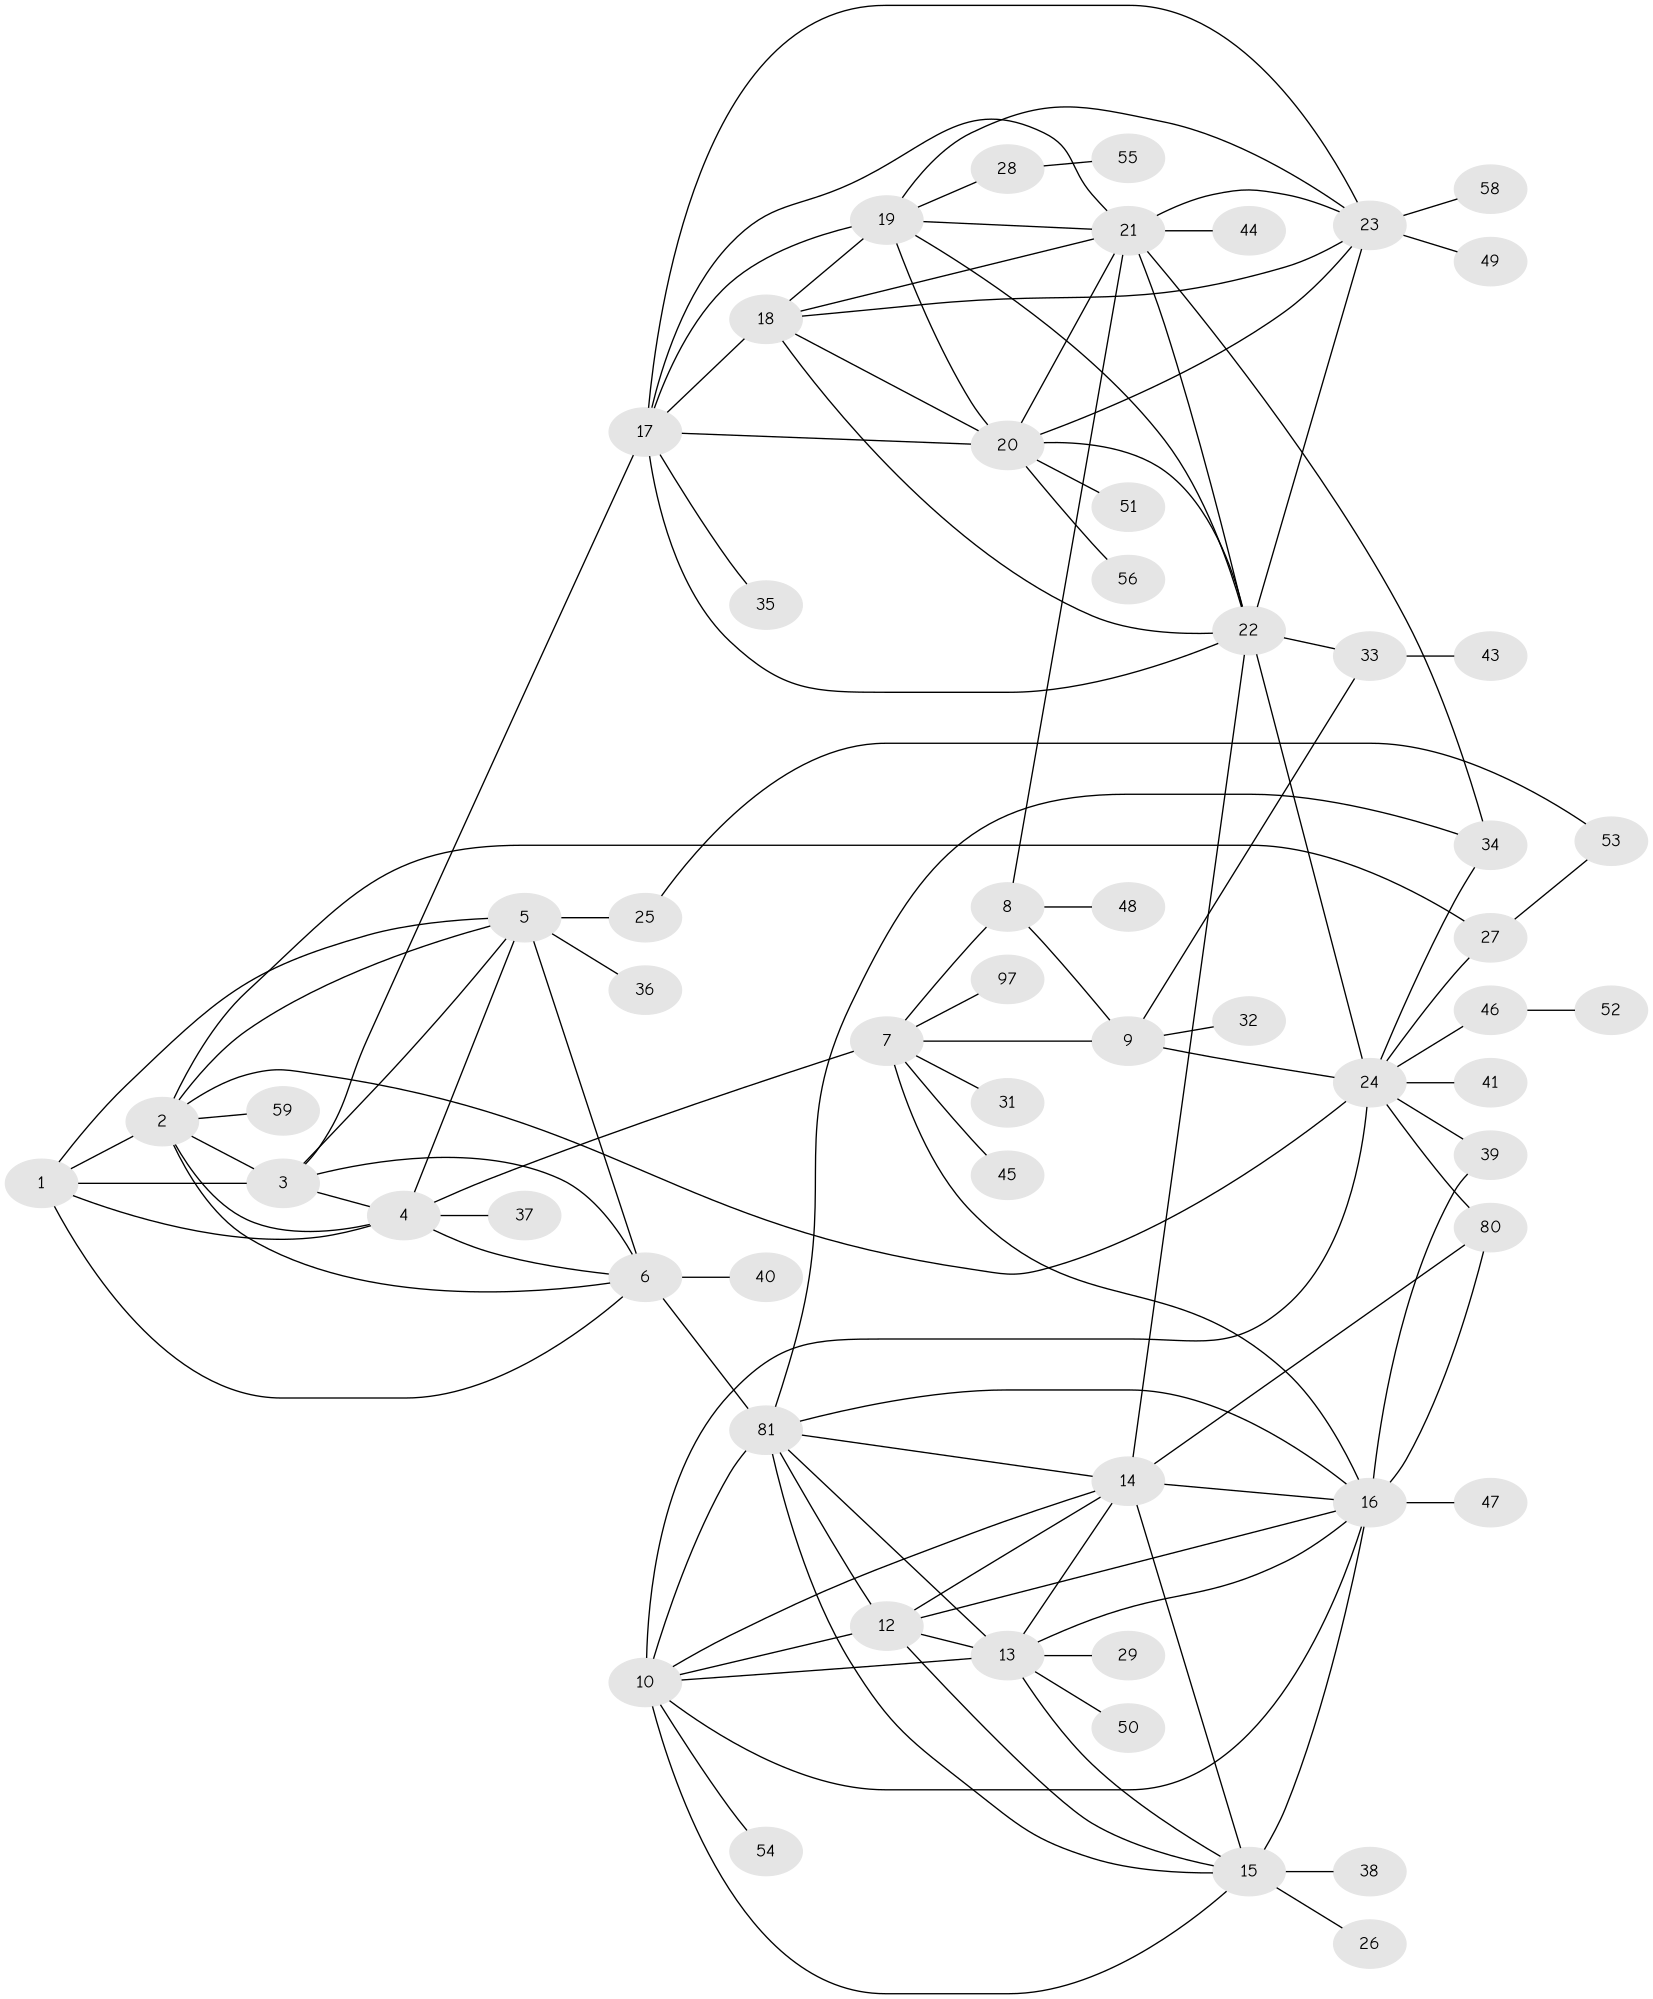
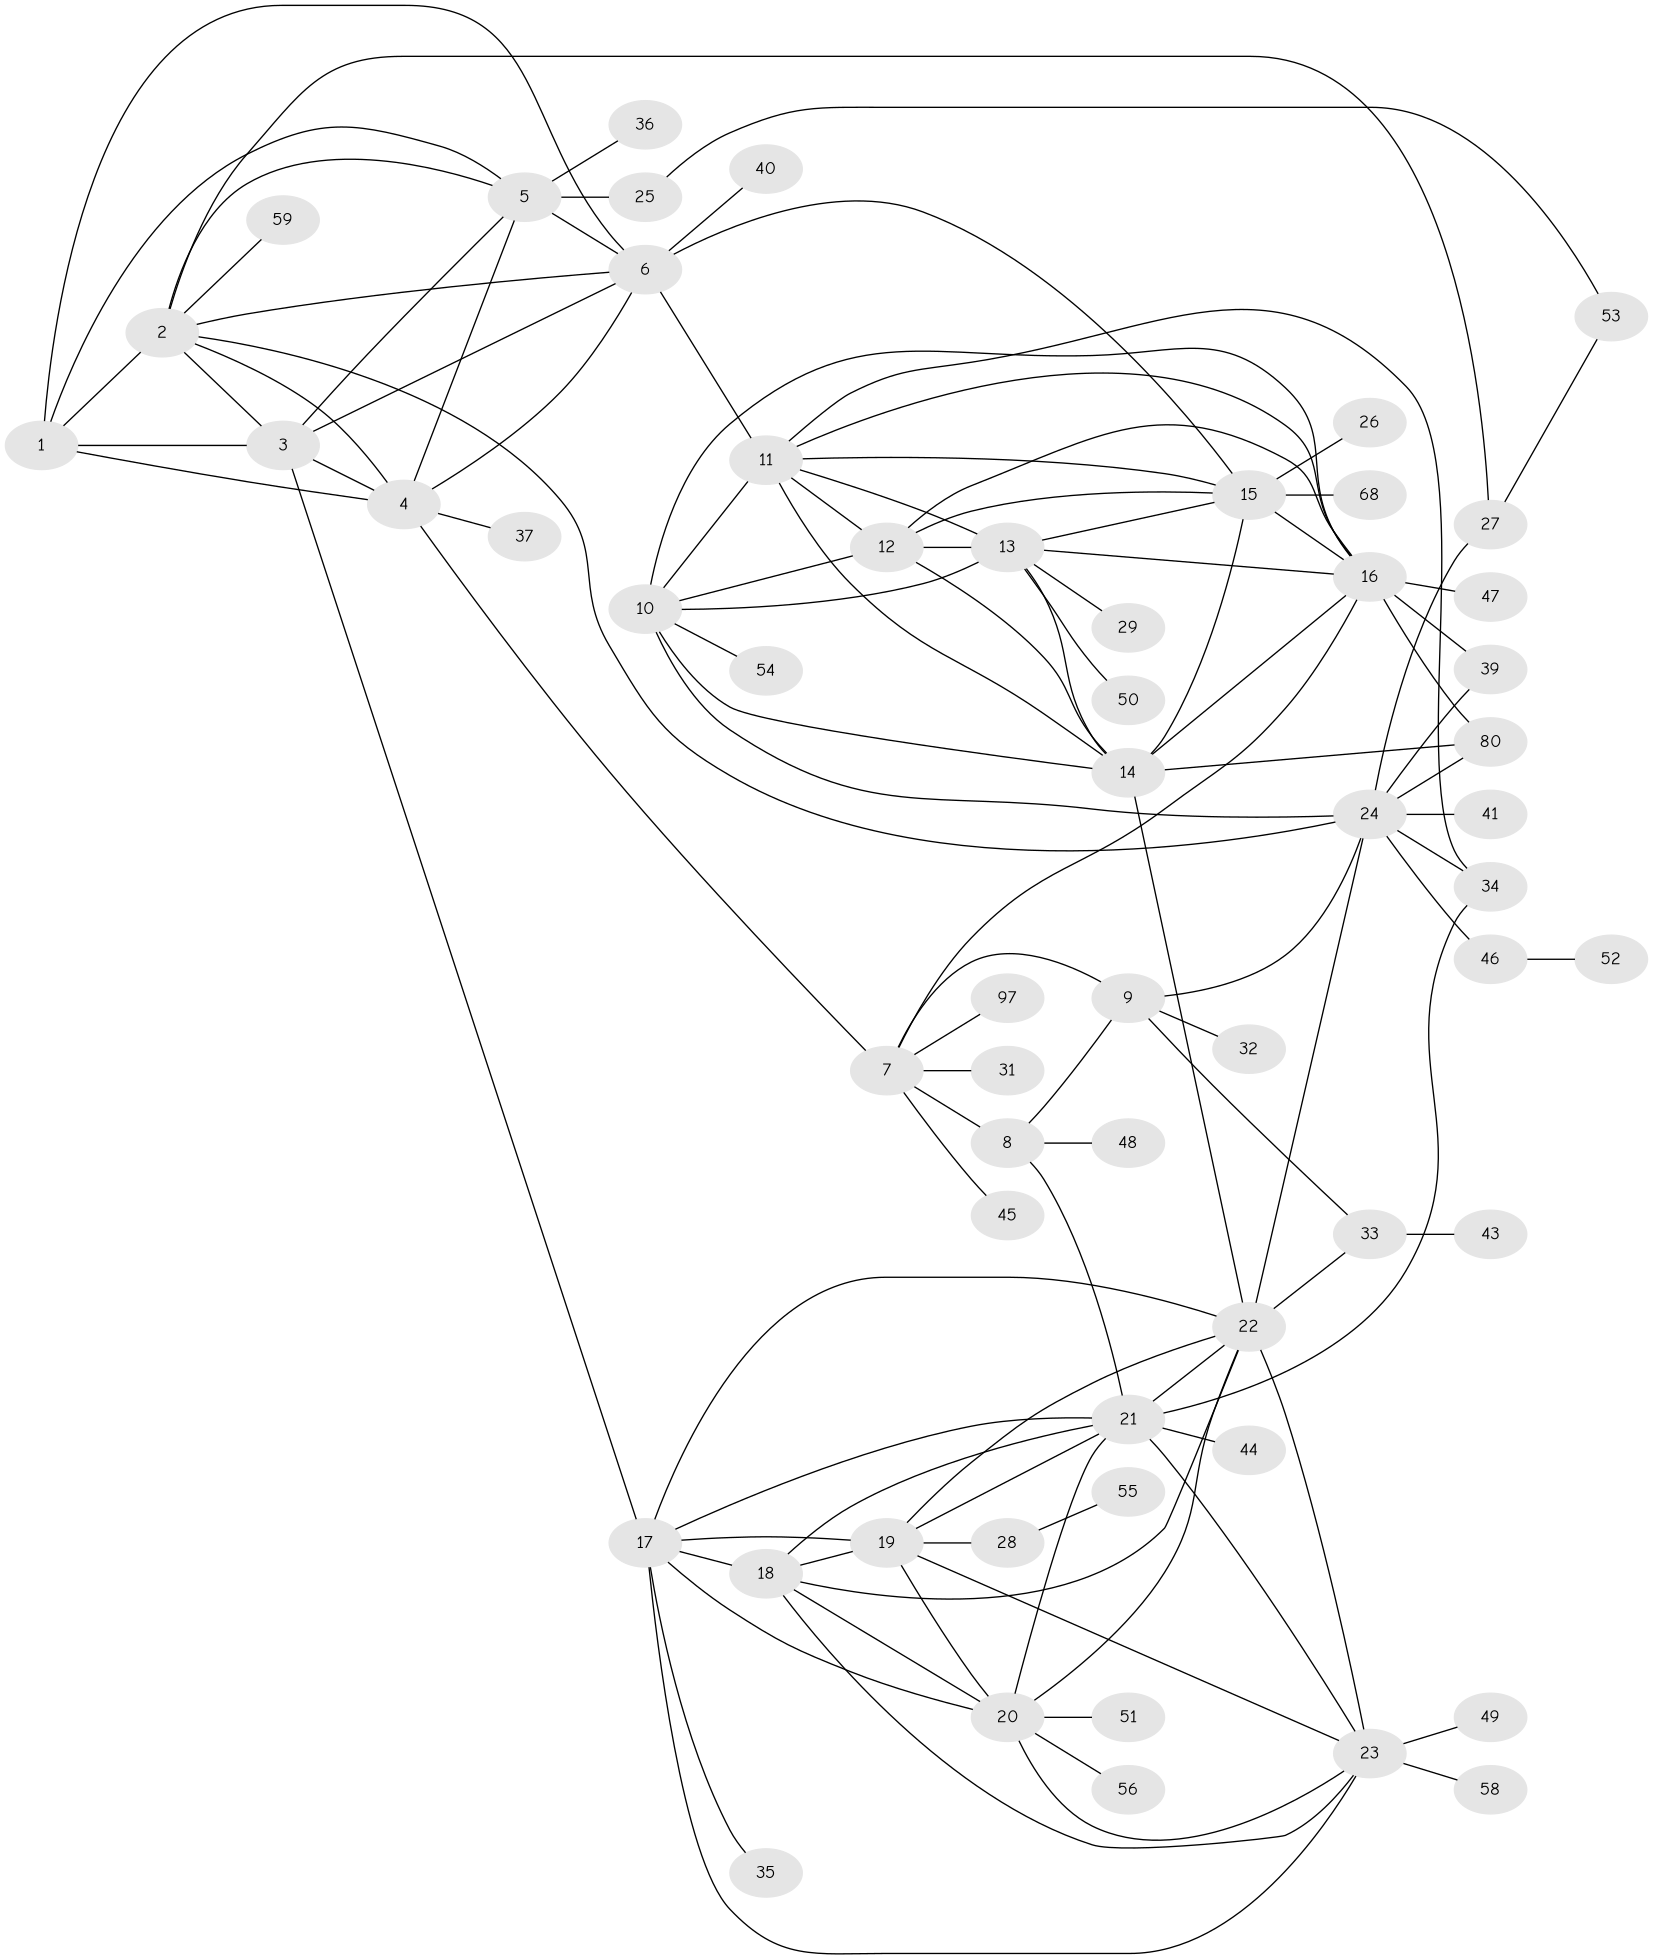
node "81": label "81" -> "11"
node "38": label "38" -> "68"
edge "10" -- "15": now "6" -- "15"
